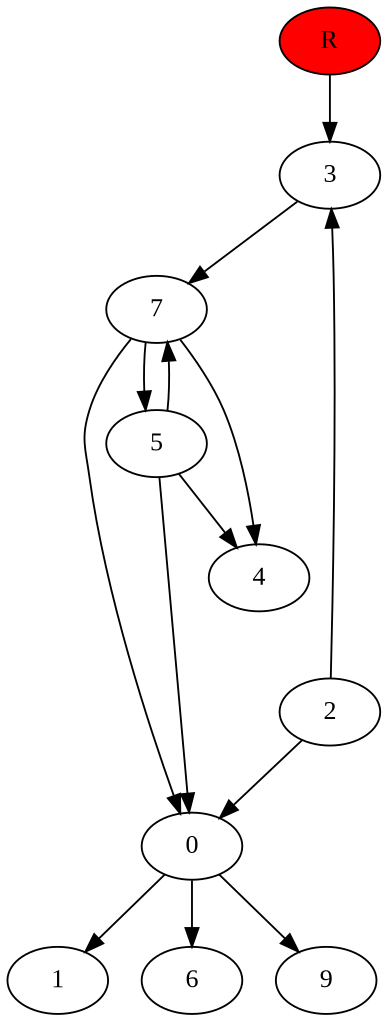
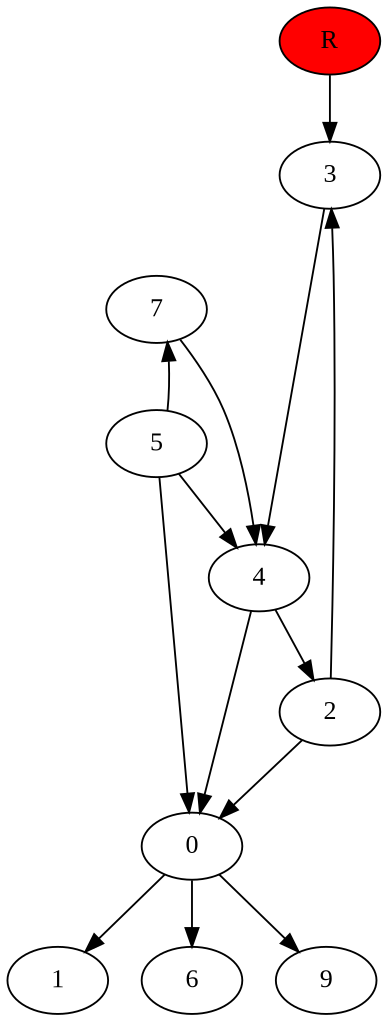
edge "3" -> "7": now "3" -> "4"
edge "7" -> "5": removed
edge "7" -> "0": now "4" -> "0"
edge "4" -> "2": added
